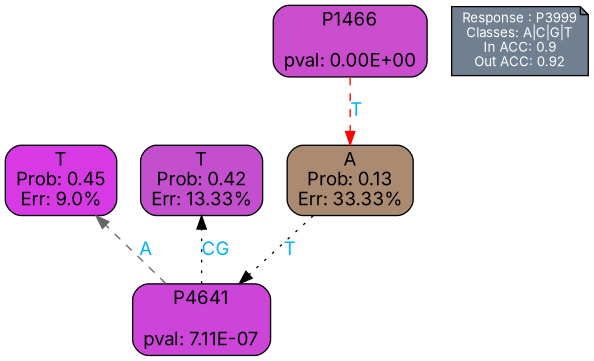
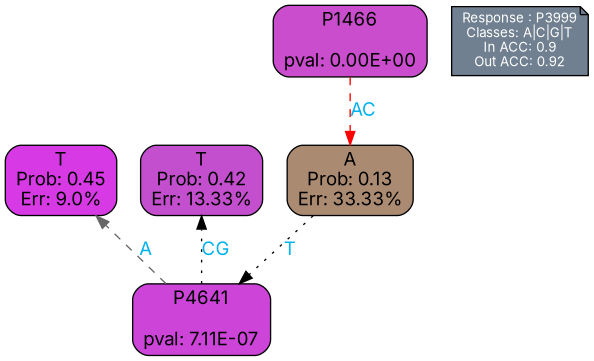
edge "P1466 pval: 0.00E+00" -> "A Prob: 0.13 Err: 33.33%": label "T" -> "AC"
